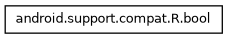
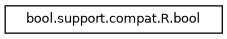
node "android.support.compat.R.bool": label "android.support.compat.R.bool" -> "bool.support.compat.R.bool"
